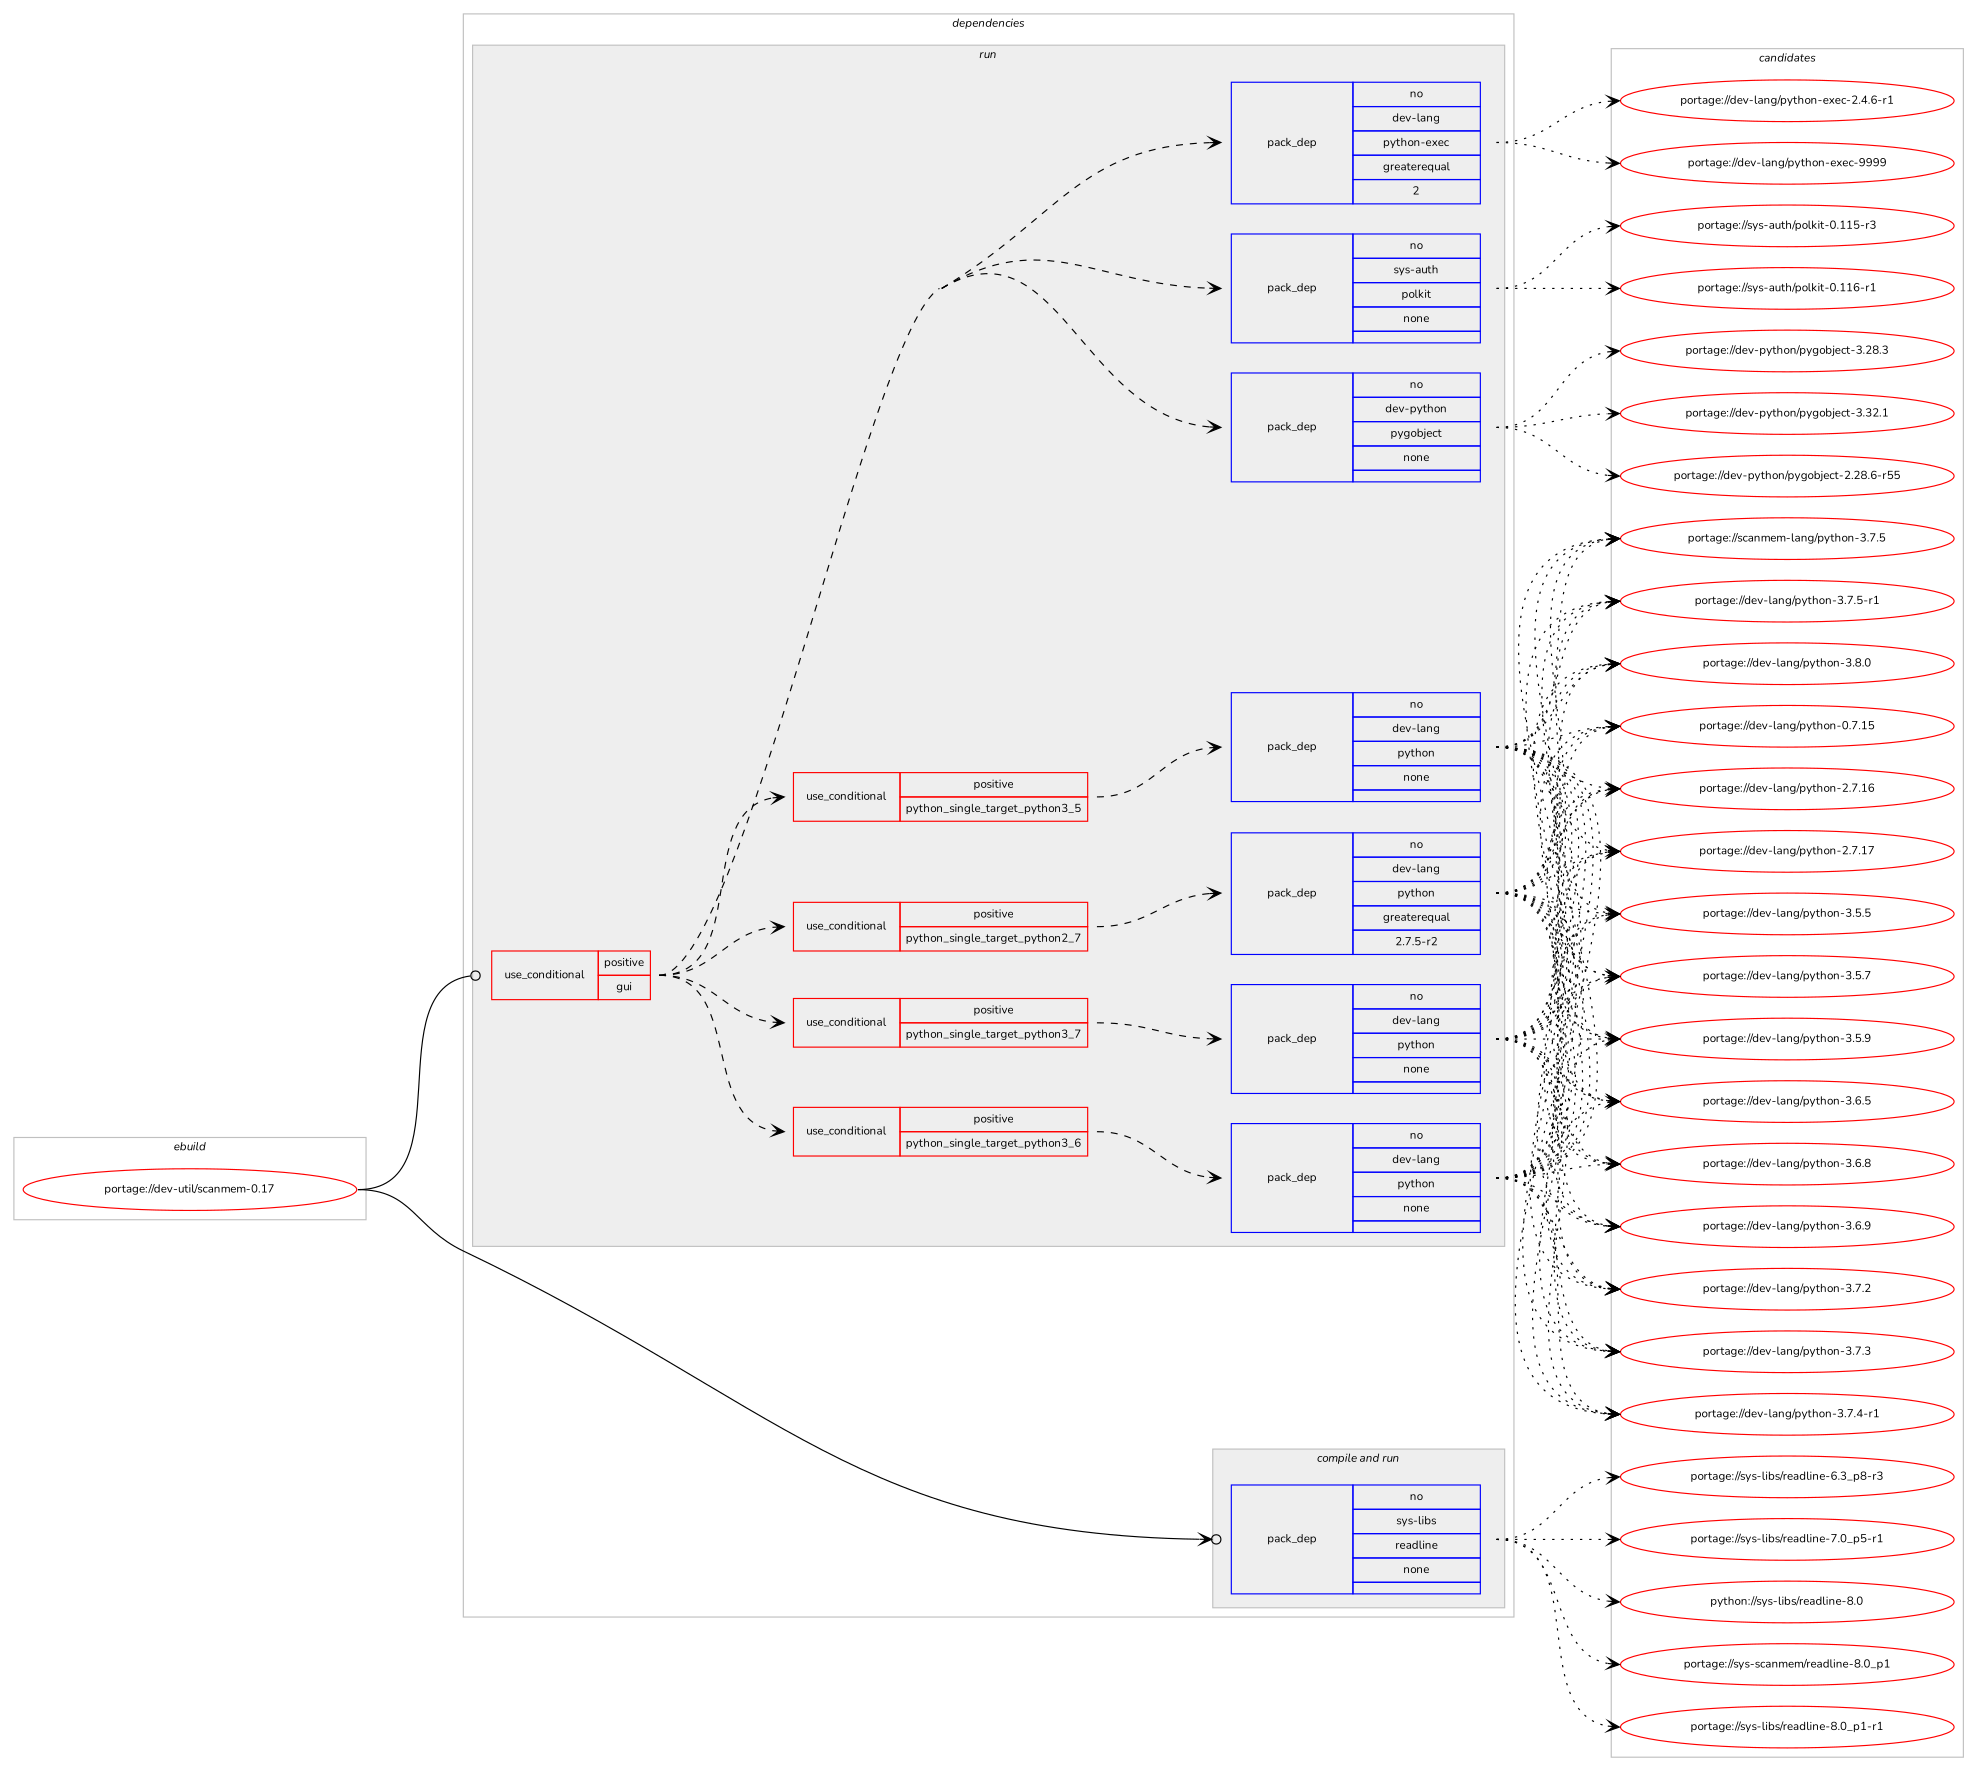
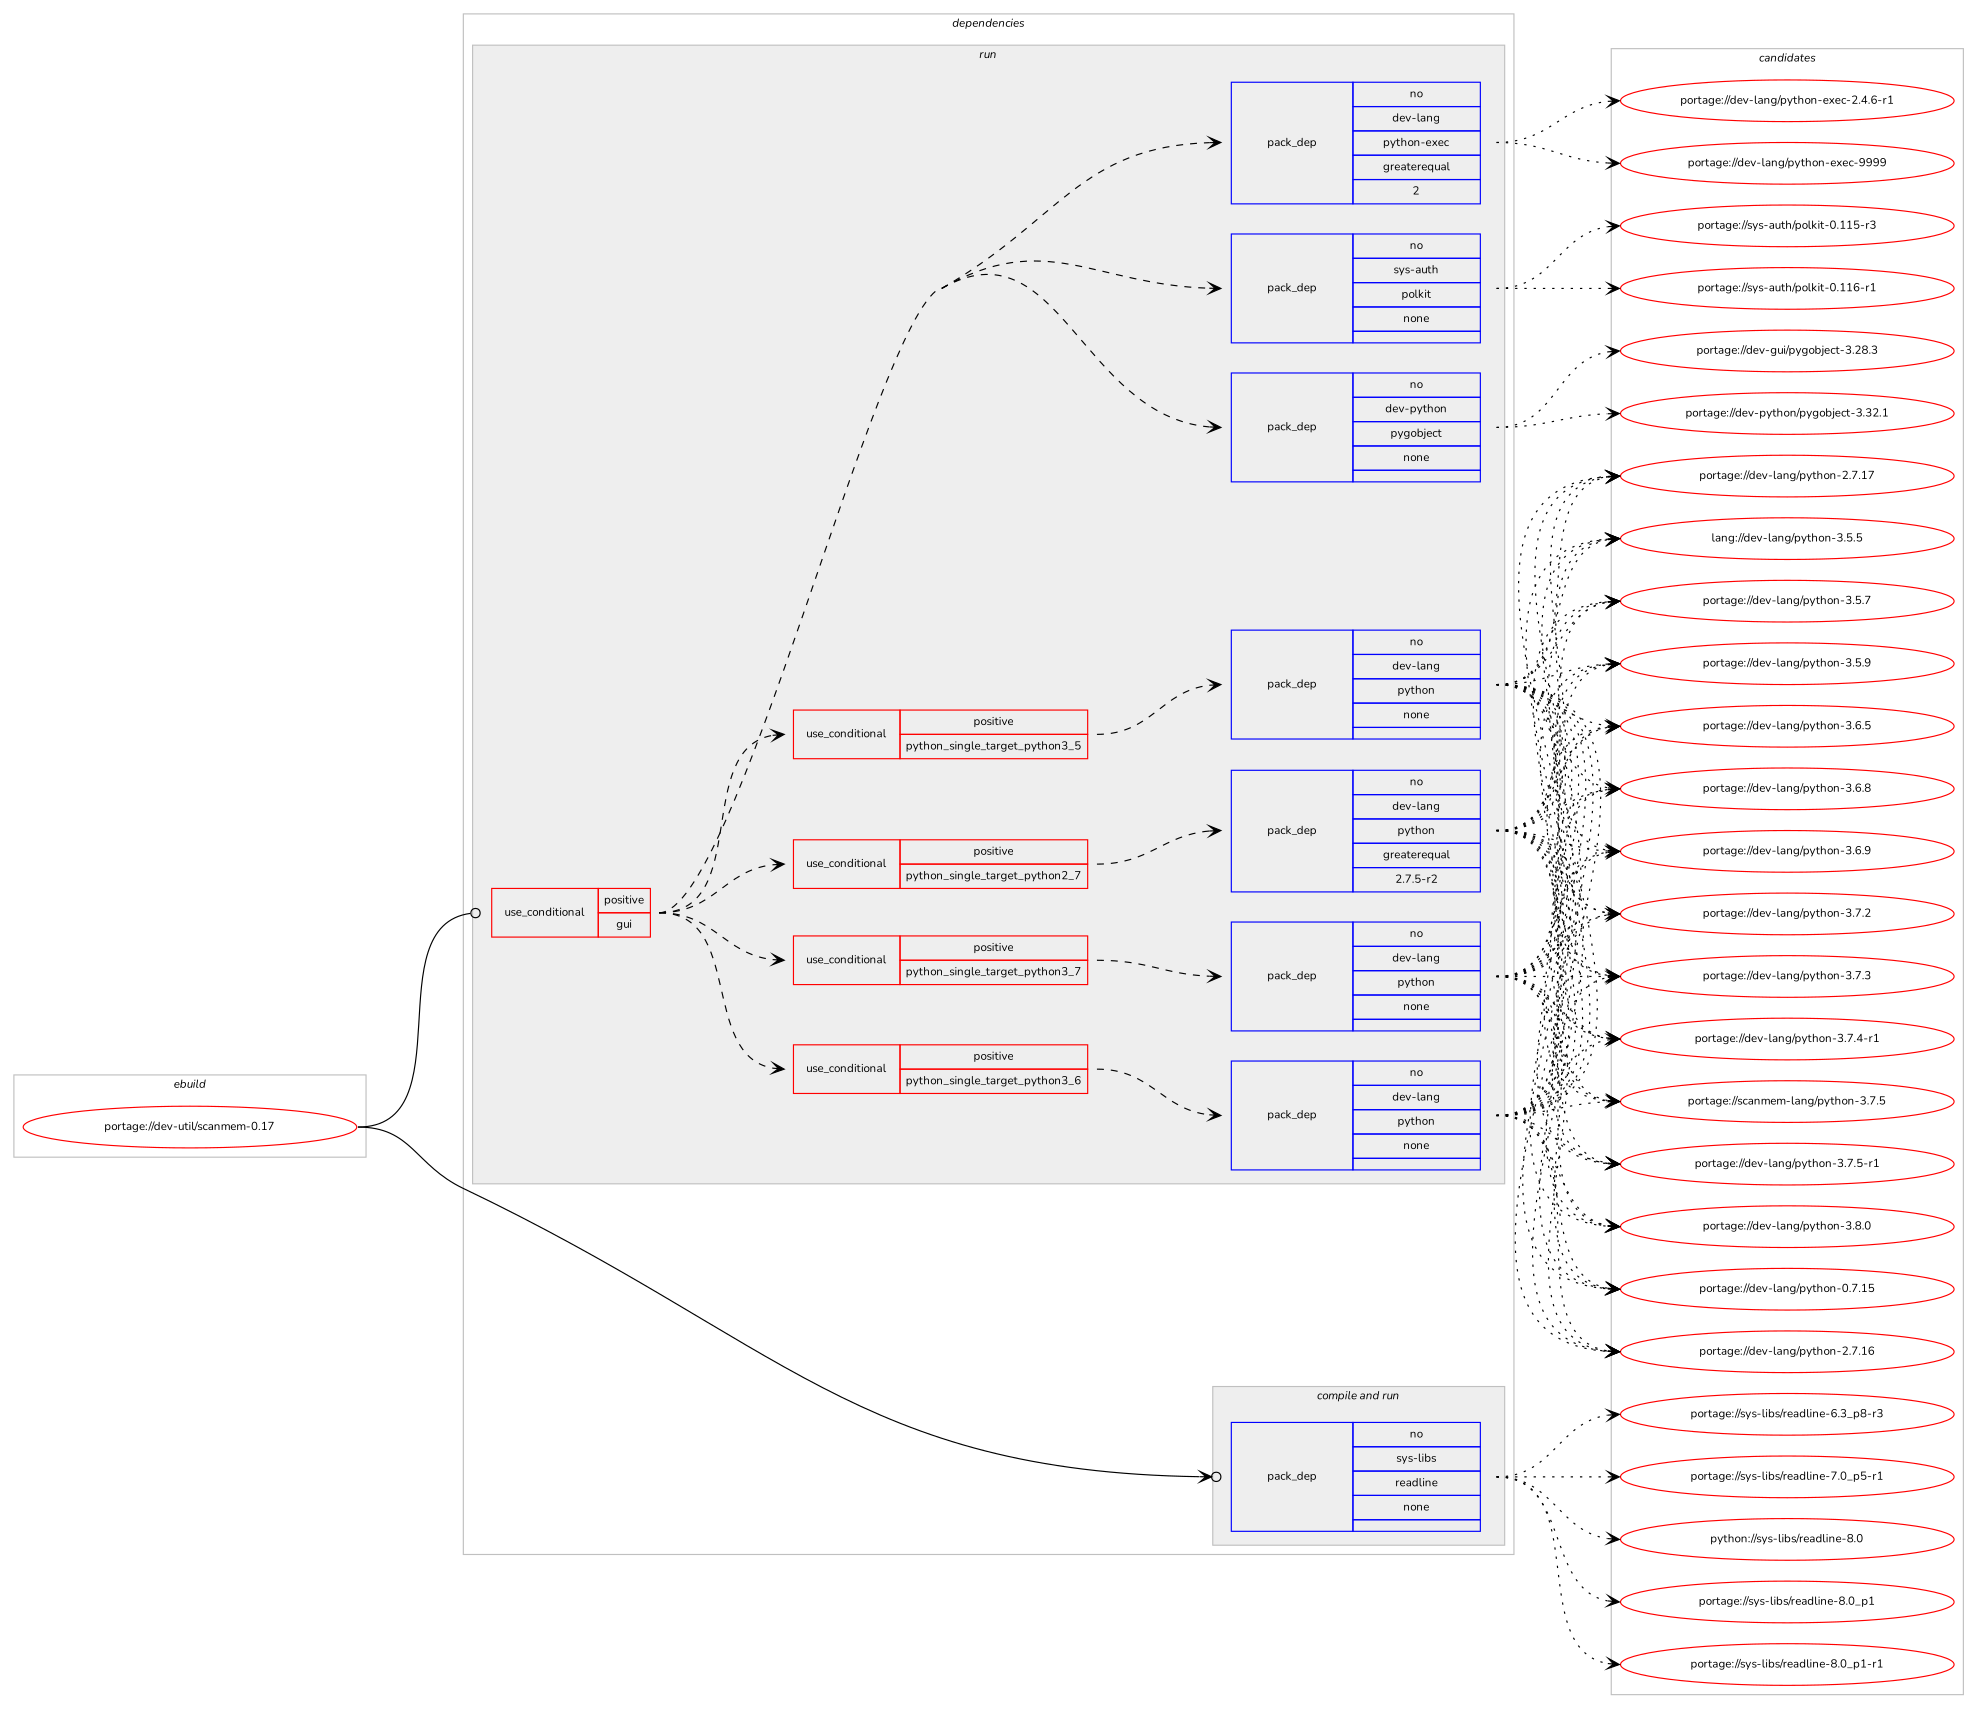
node "portage://dev-python/pygobject-3.28.3": label "portage://dev-python/pygobject-3.28.3" -> "portage://dev-gui/pygobject-3.28.3"
node "portage://dev-python/pygobject-2.28.6-r55": removed
node "portage://dev-lang/python-3.5.5": label "portage://dev-lang/python-3.5.5" -> "lang://dev-lang/python-3.5.5"
node "portage://sys-scanmem/readline-8.0_p1": label "portage://sys-scanmem/readline-8.0_p1" -> "portage://sys-libs/readline-8.0_p1"
